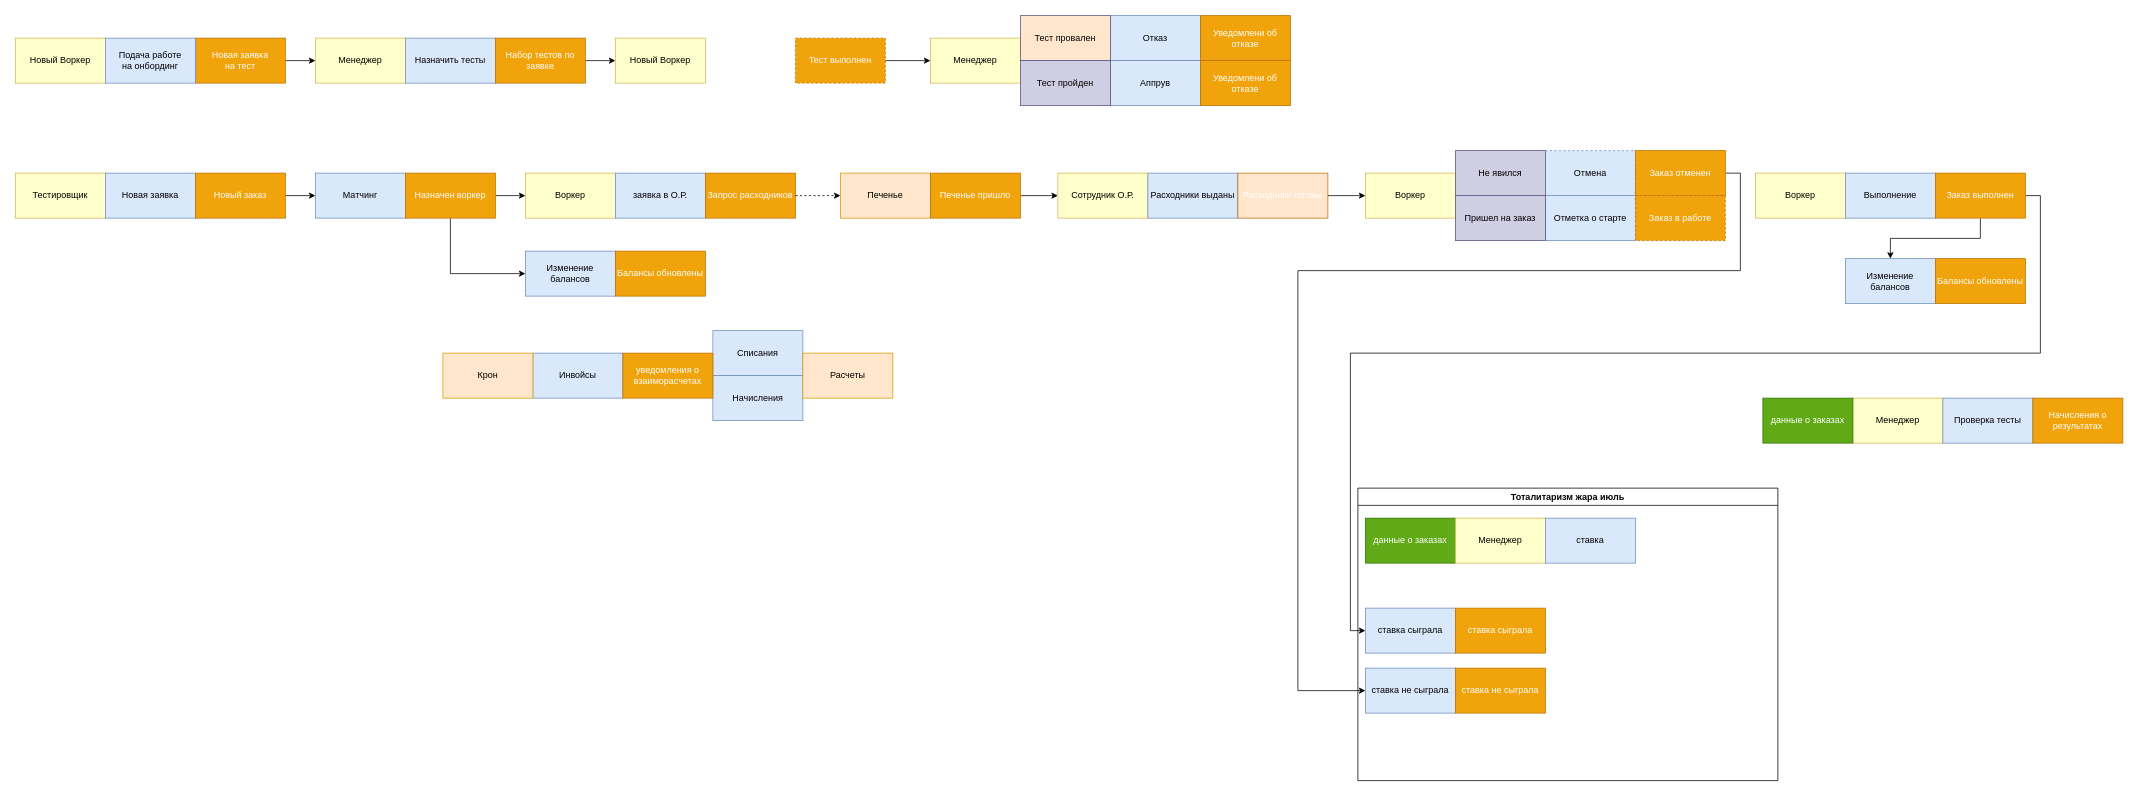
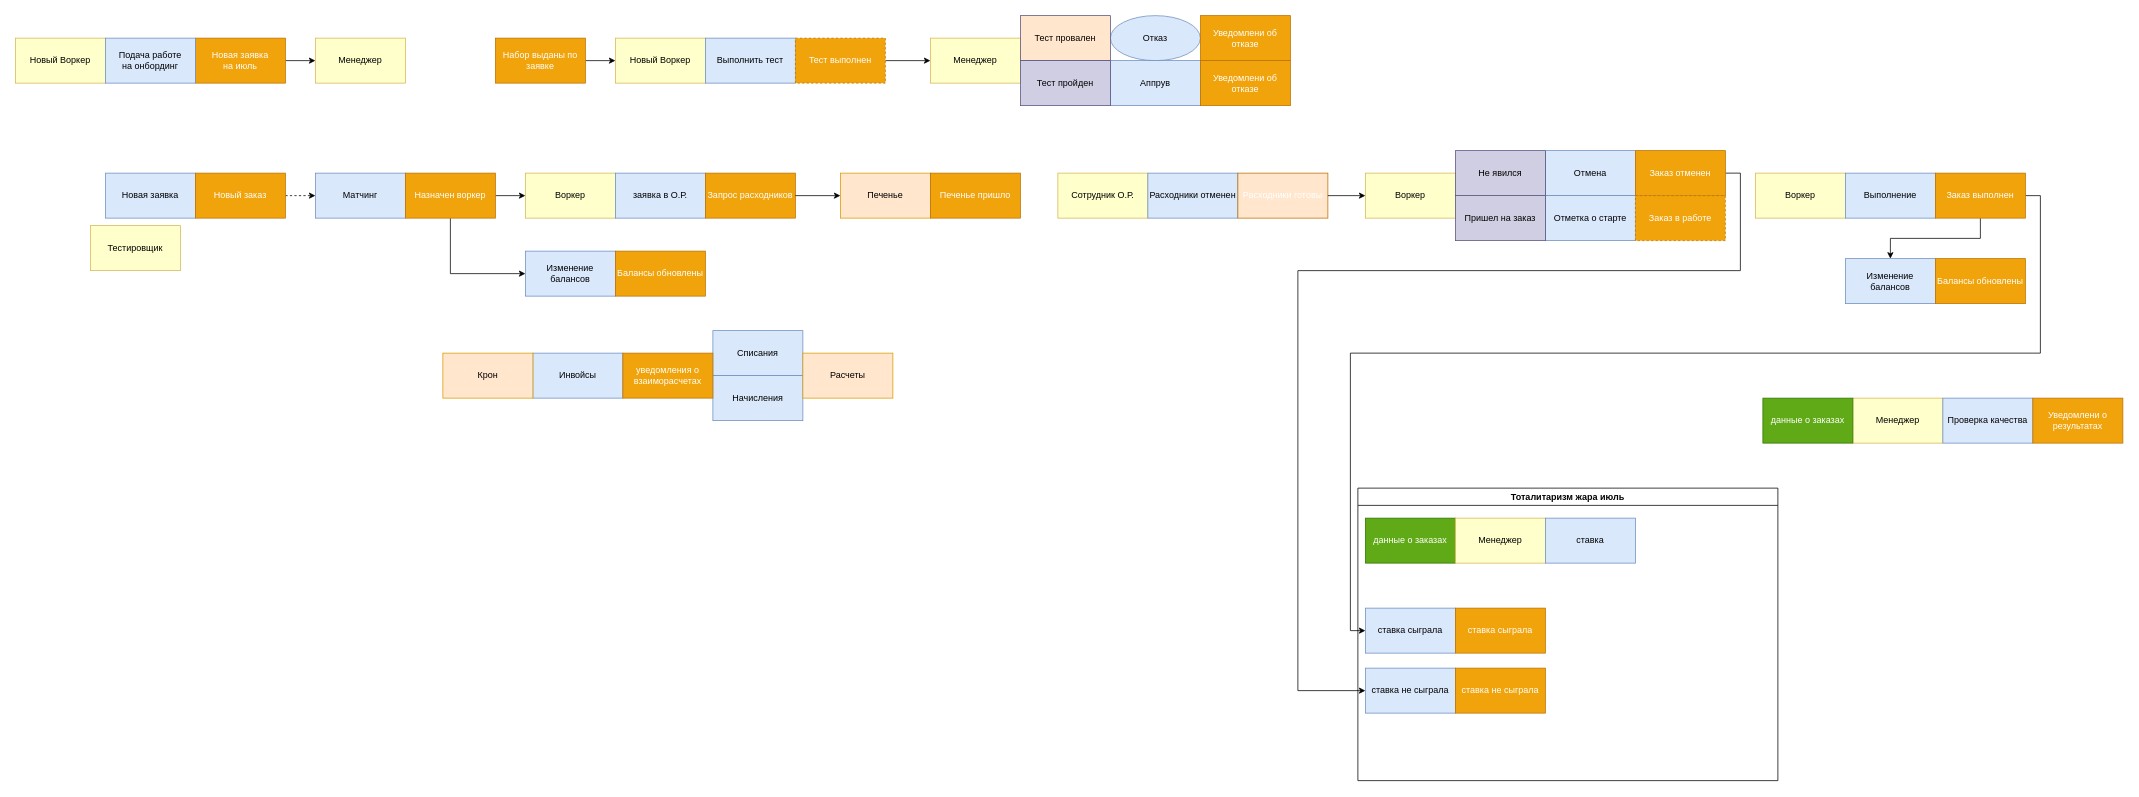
node "Отказ": shape rectangle -> ellipse
node "Новая заявка на тест": label "Новая заявка на тест" -> "Новая заявка на июль"
node "Назначить тесты": removed
node "Набор тестов по заявке": label "Набор тестов по заявке" -> "Набор выданы по заявке"
node "Выполнить тест": added
node "Отмена": style dashed -> solid
node "Тестировщик": moved (60, 195) -> (135, 248)
edge "Новый заказ" -> "Матчинг": style solid -> dashed
edge "Запрос расходников" -> "Печенье": style dashed -> solid
edge "Печенье пришло" -> "Сотрудник О.Р.": removed
node "Расходники выданы": label "Расходники выданы" -> "Расходники отменен"
node "Проверка тесты": label "Проверка тесты" -> "Проверка качества"
node "Начисления о результатах": label "Начисления о результатах" -> "Уведомлени о результатах"
